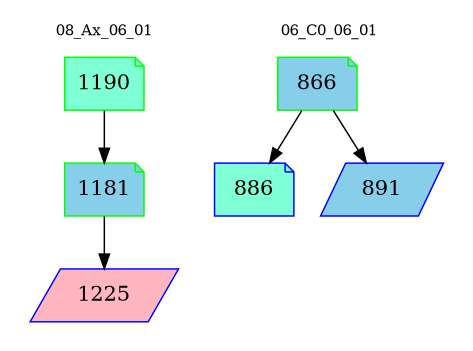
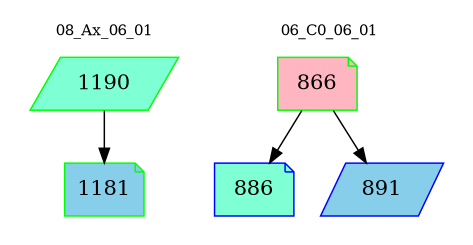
node "1190": shape note -> parallelogram
node "866": fillcolor skyblue -> lightpink
node "1225": removed
